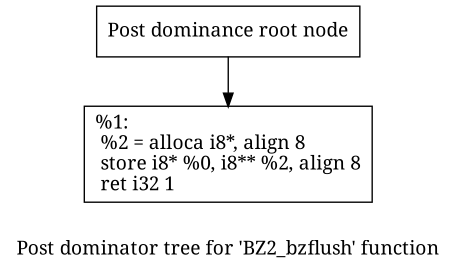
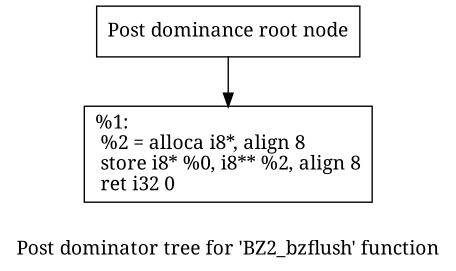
node "%1:": text "ret i32 1" -> "ret i32 0"
